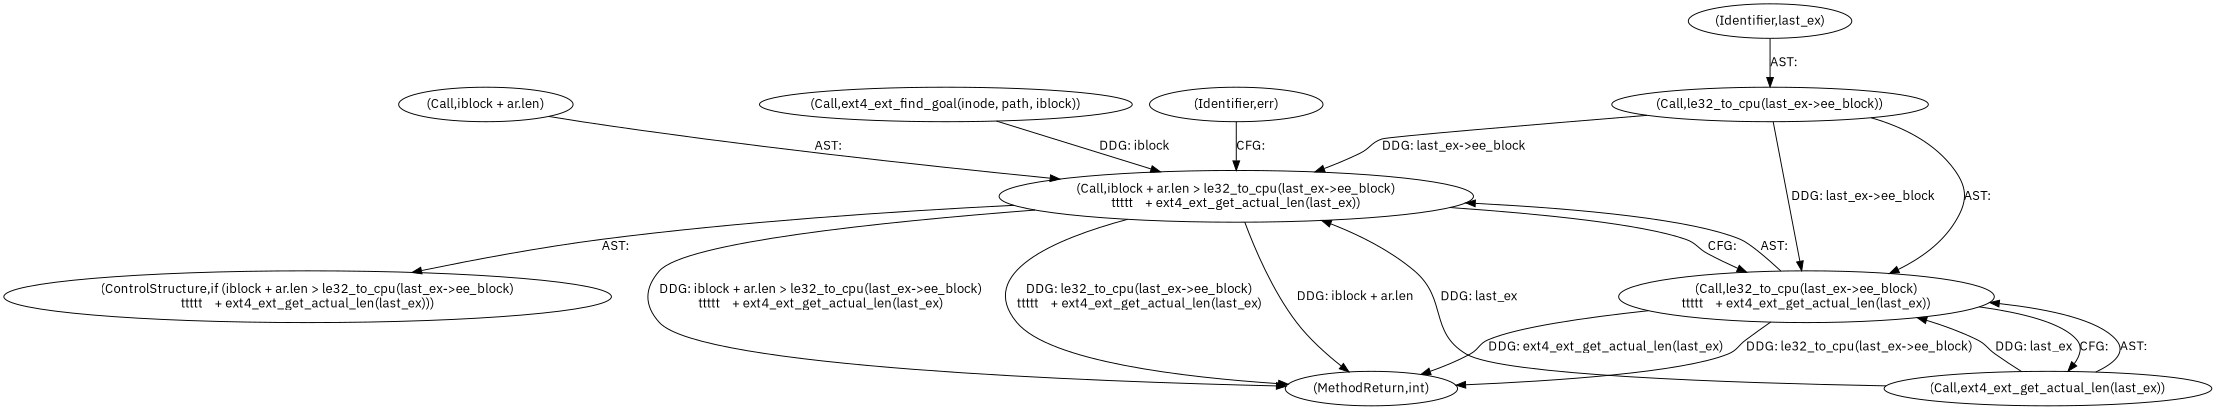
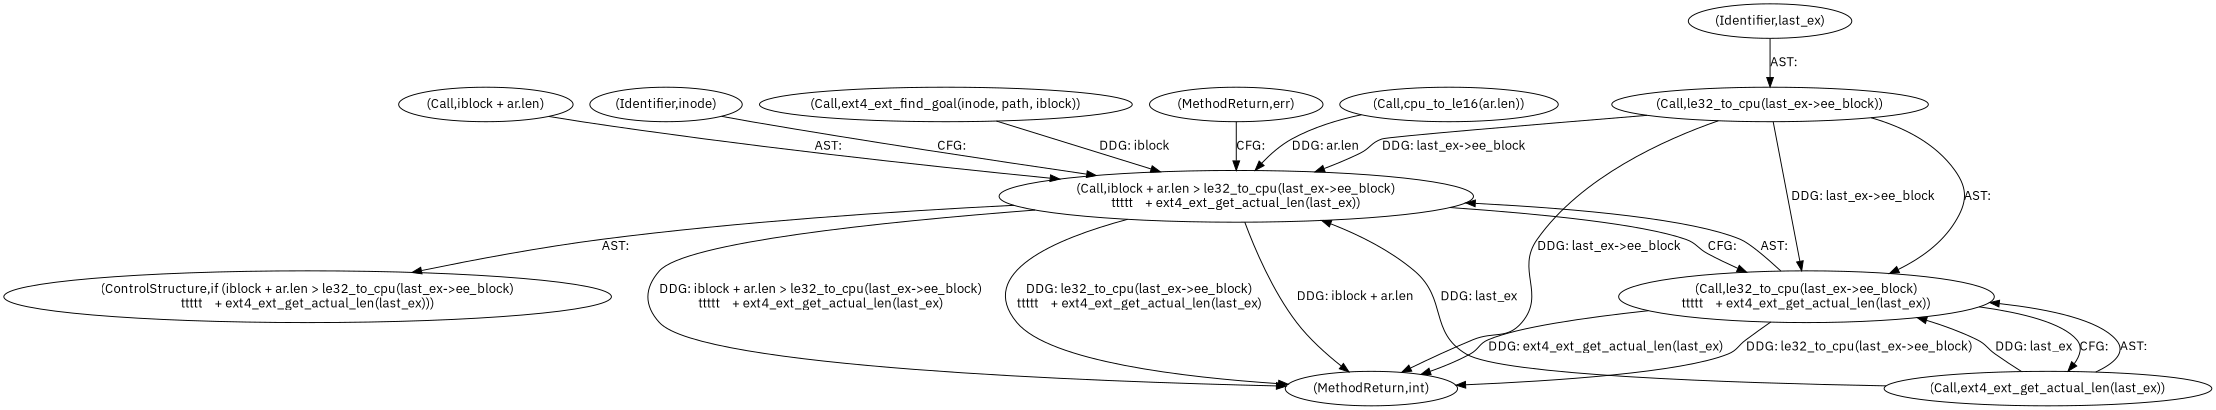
node "(Identifier,inode)": added
node "(Identifier,err)": label "(Identifier,err)" -> "(MethodReturn,err)"
node "(Call,cpu_to_le16(ar.len))": added
edge "(Call,le32_to_cpu(last_ex->ee_block))" -> "(MethodReturn,int)": added, label "DDG: last_ex->ee_block"
